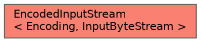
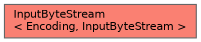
node "EncodedInputStream < Encoding, InputByteStream >": label "EncodedInputStream < Encoding, InputByteStream >" -> "InputByteStream < Encoding, InputByteStream >"
